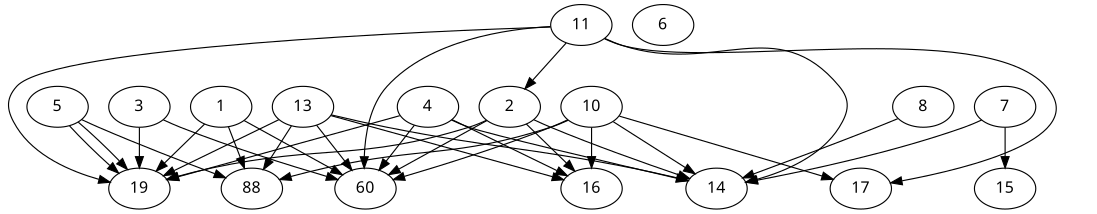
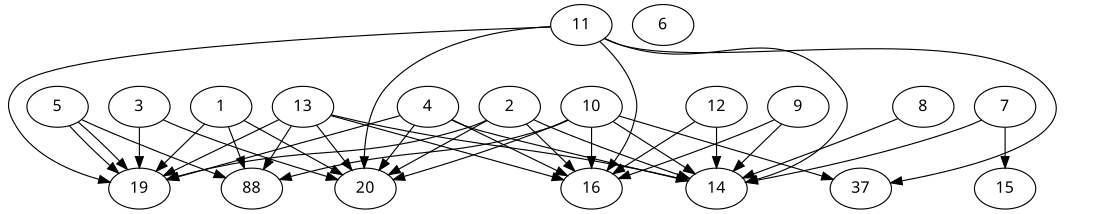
edge "11" -> "2": now "11" -> "16"
node "12": added
node "9": added
node "60": label "60" -> "20"
node "17": label "17" -> "37"
